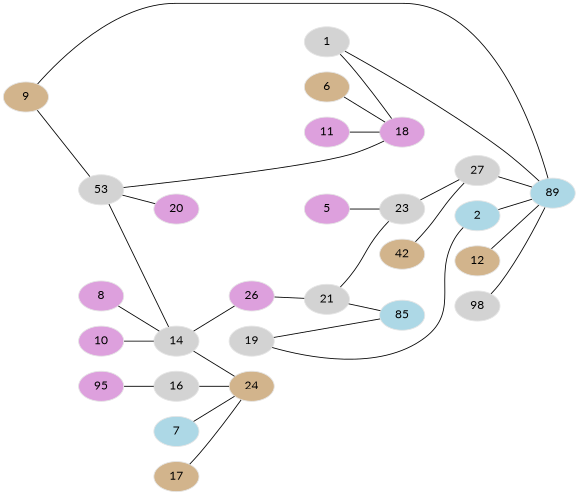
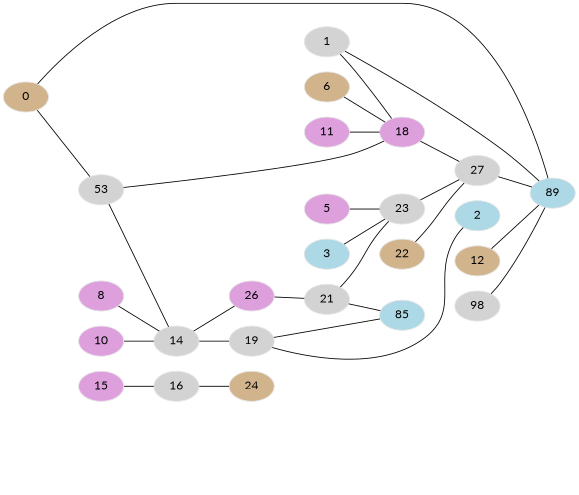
node "9": label "9" -> "0"
edge "18" -- "27": added
edge "89" -- "2": removed
node "20": removed
node "3": added
node "42": label "42" -> "22"
edge "14" -- "24": now "14" -- "19"
node "95": label "95" -> "15"
node "7": removed
node "17": removed
